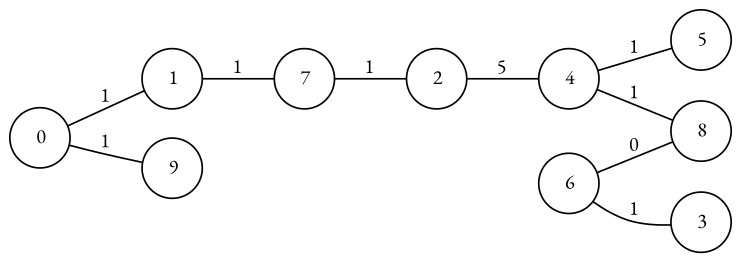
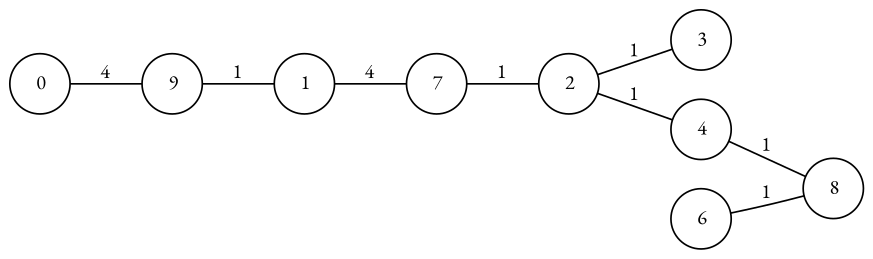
node "5": removed
edge "1" -- "7": label "1" -> "4"
edge "2" -- "4": label "5" -> "1"
edge "1" -- "0": now "1" -- "9"
edge "0" -- "9": label "1" -> "4"
edge "8" -- "6": label "0" -> "1"
edge "6" -- "3": now "2" -- "3"
